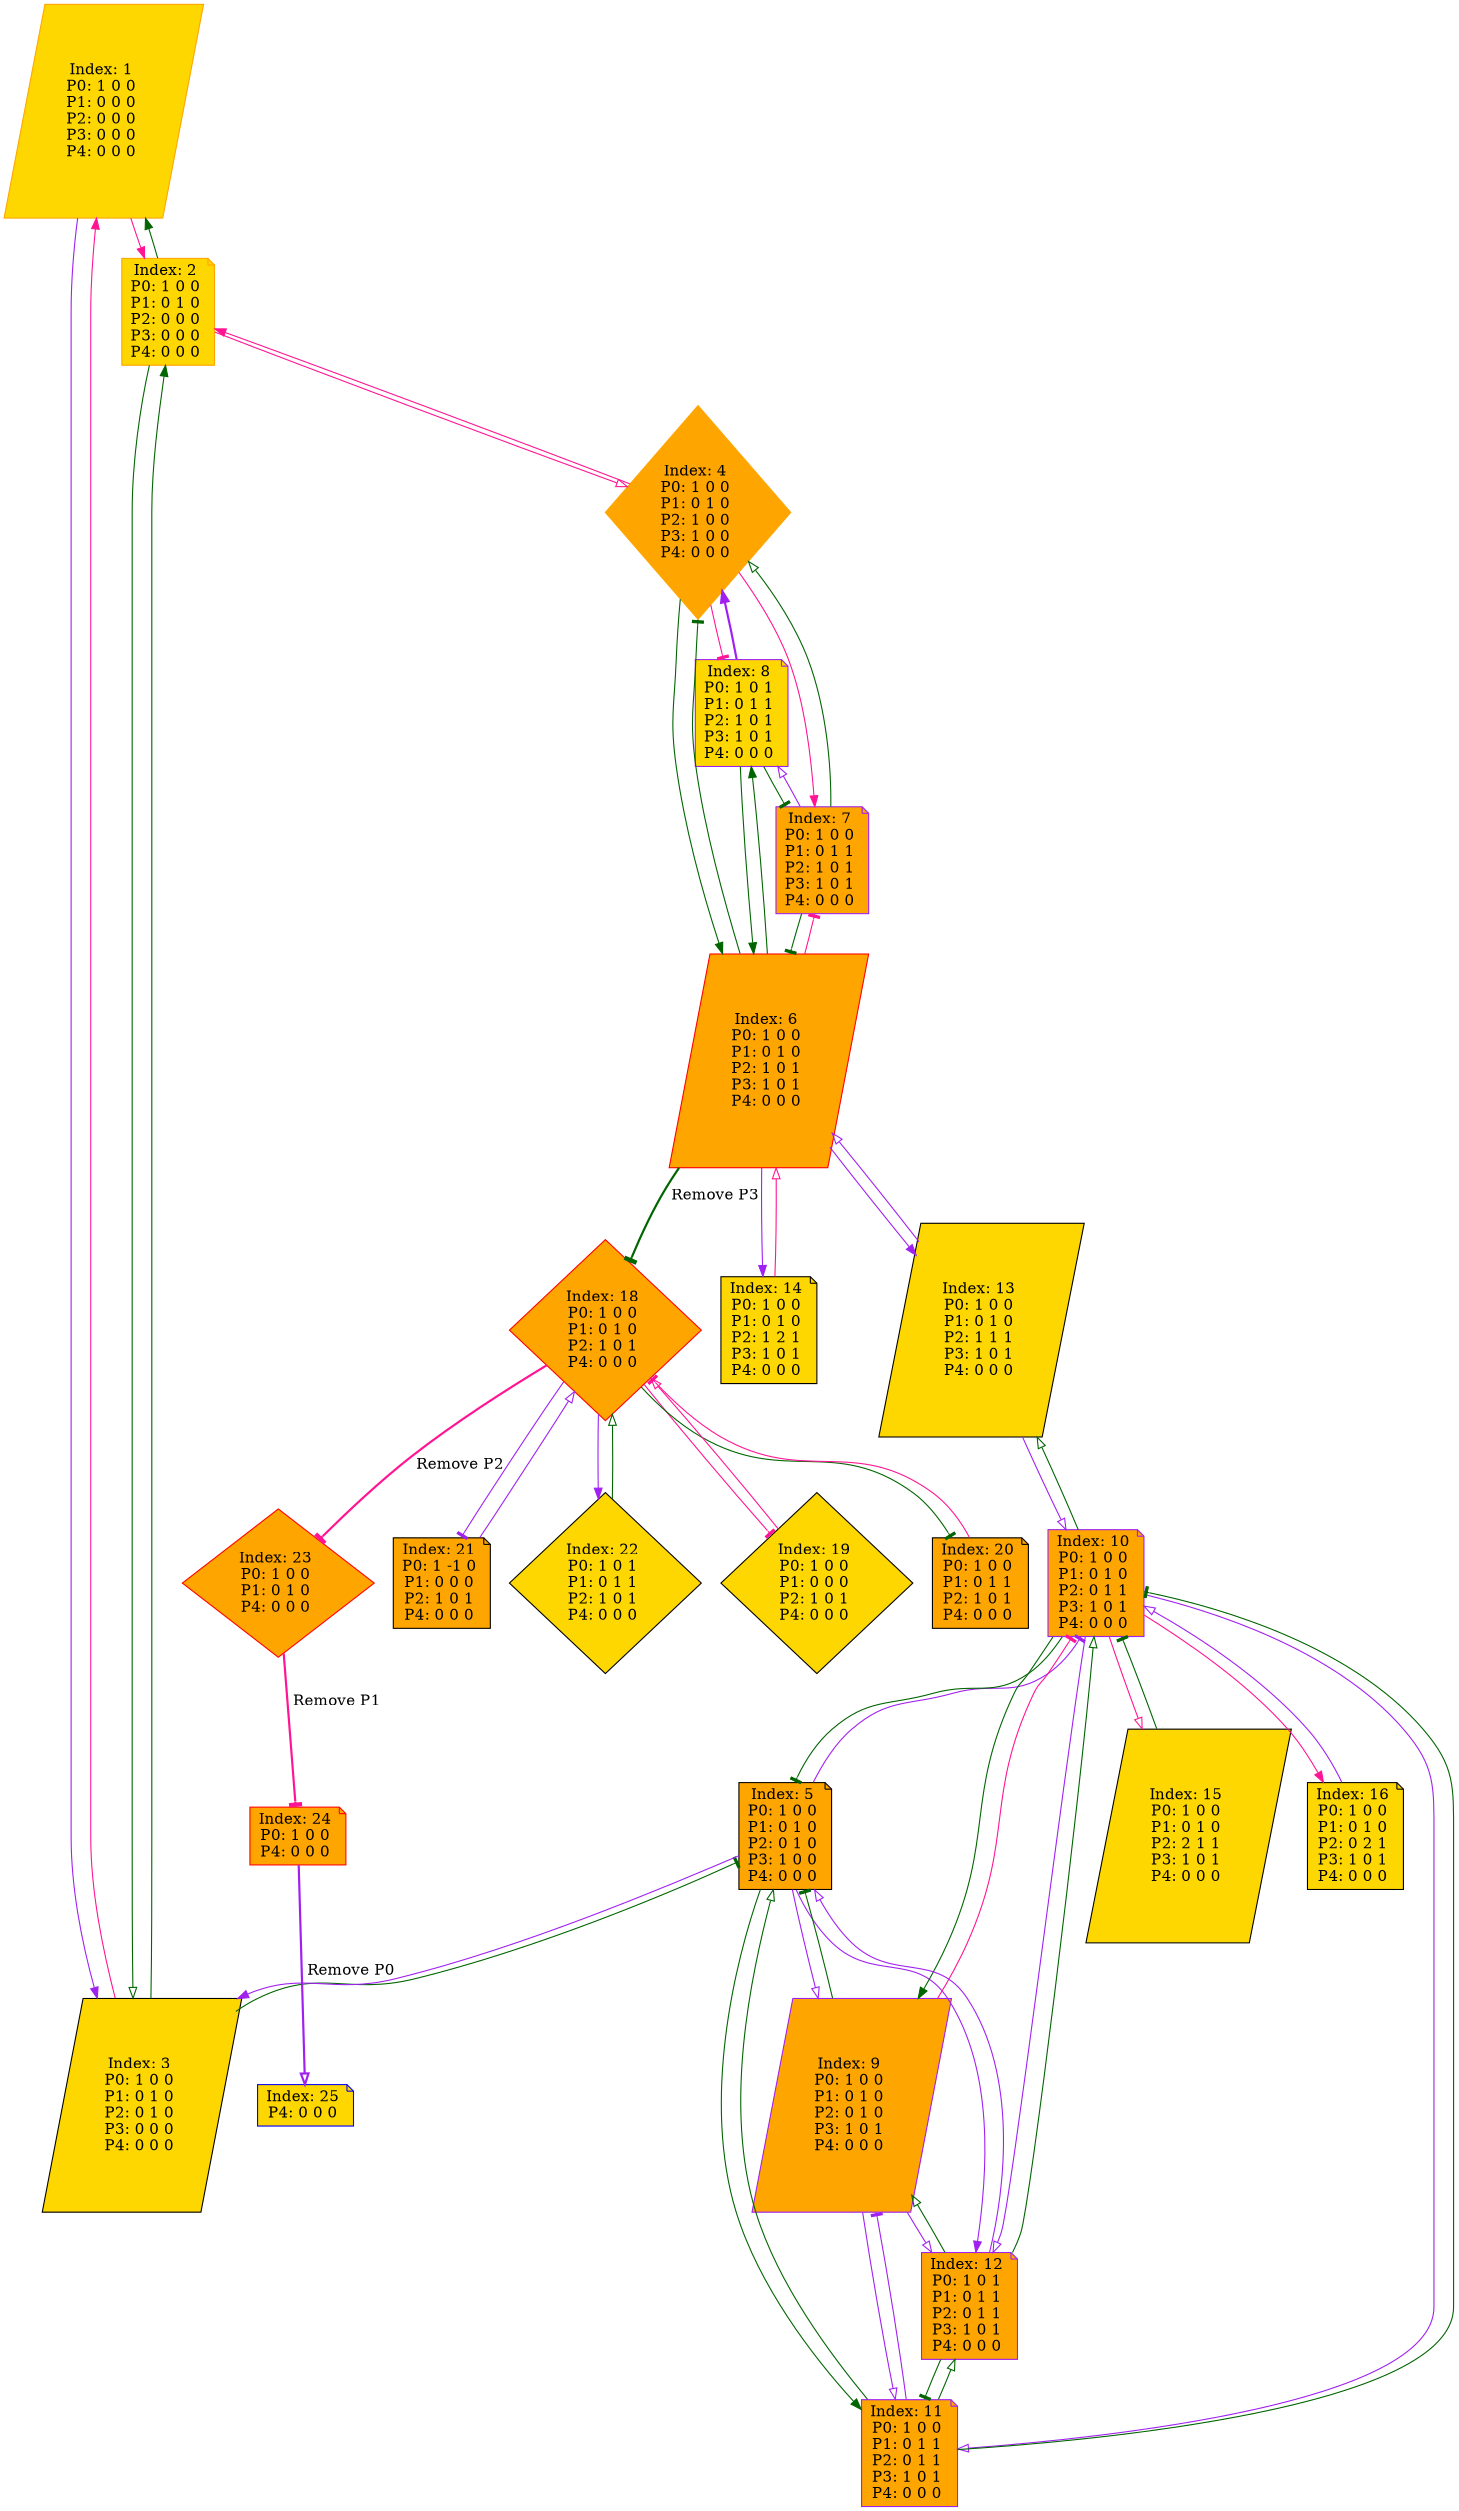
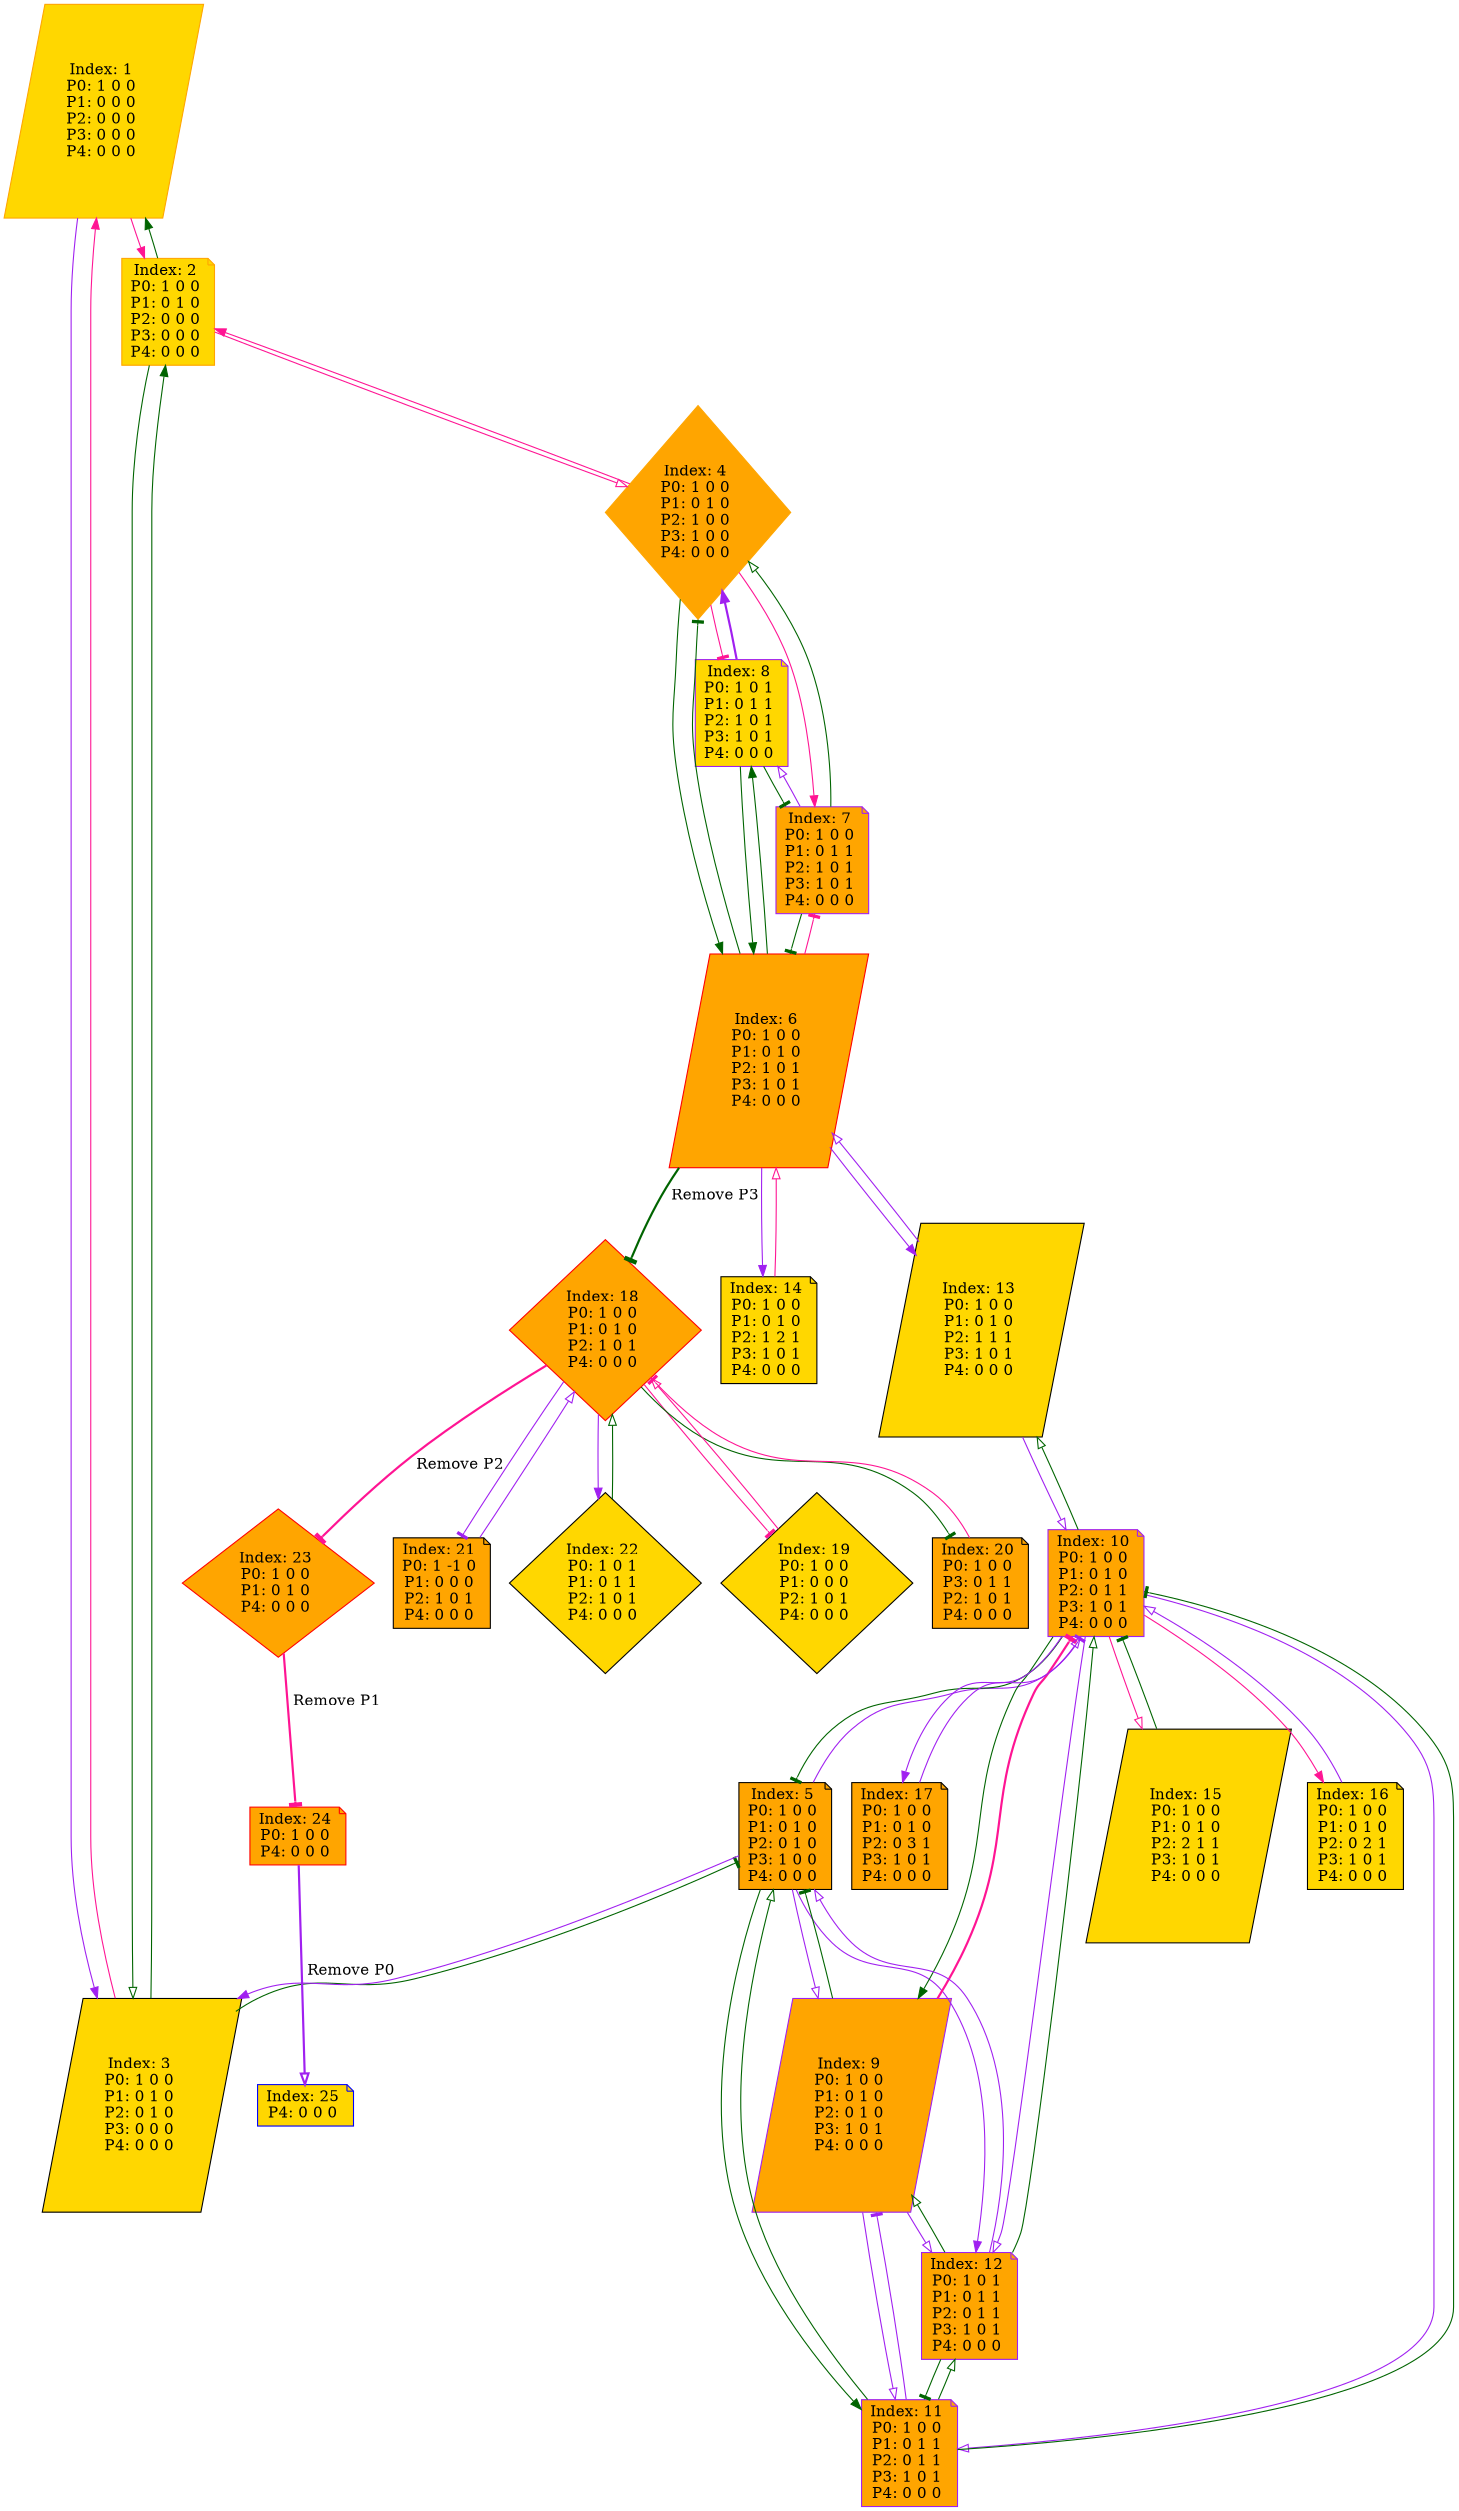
node "Index: 20 P0: 1 0 0 P1: 0 1 1 P2: 1 0 1 P4: 0 0 0": label "Index: 20 P0: 1 0 0 P1: 0 1 1 P2: 1 0 1 P4: 0 0 0" -> "Index: 20 P0: 1 0 0 P3: 0 1 1 P2: 1 0 1 P4: 0 0 0"
edge "Index: 9 P0: 1 0 0 P1: 0 1 0 P2: 0 1 0 P3: 1 0 1 P4: 0 0 0" -> "Index: 10 P0: 1 0 0 P1: 0 1 0 P2: 0 1 1 P3: 1 0 1 P4: 0 0 0": style solid -> bold
node "Index: 17 P0: 1 0 0 P1: 0 1 0 P2: 0 3 1 P3: 1 0 1 P4: 0 0 0": added
